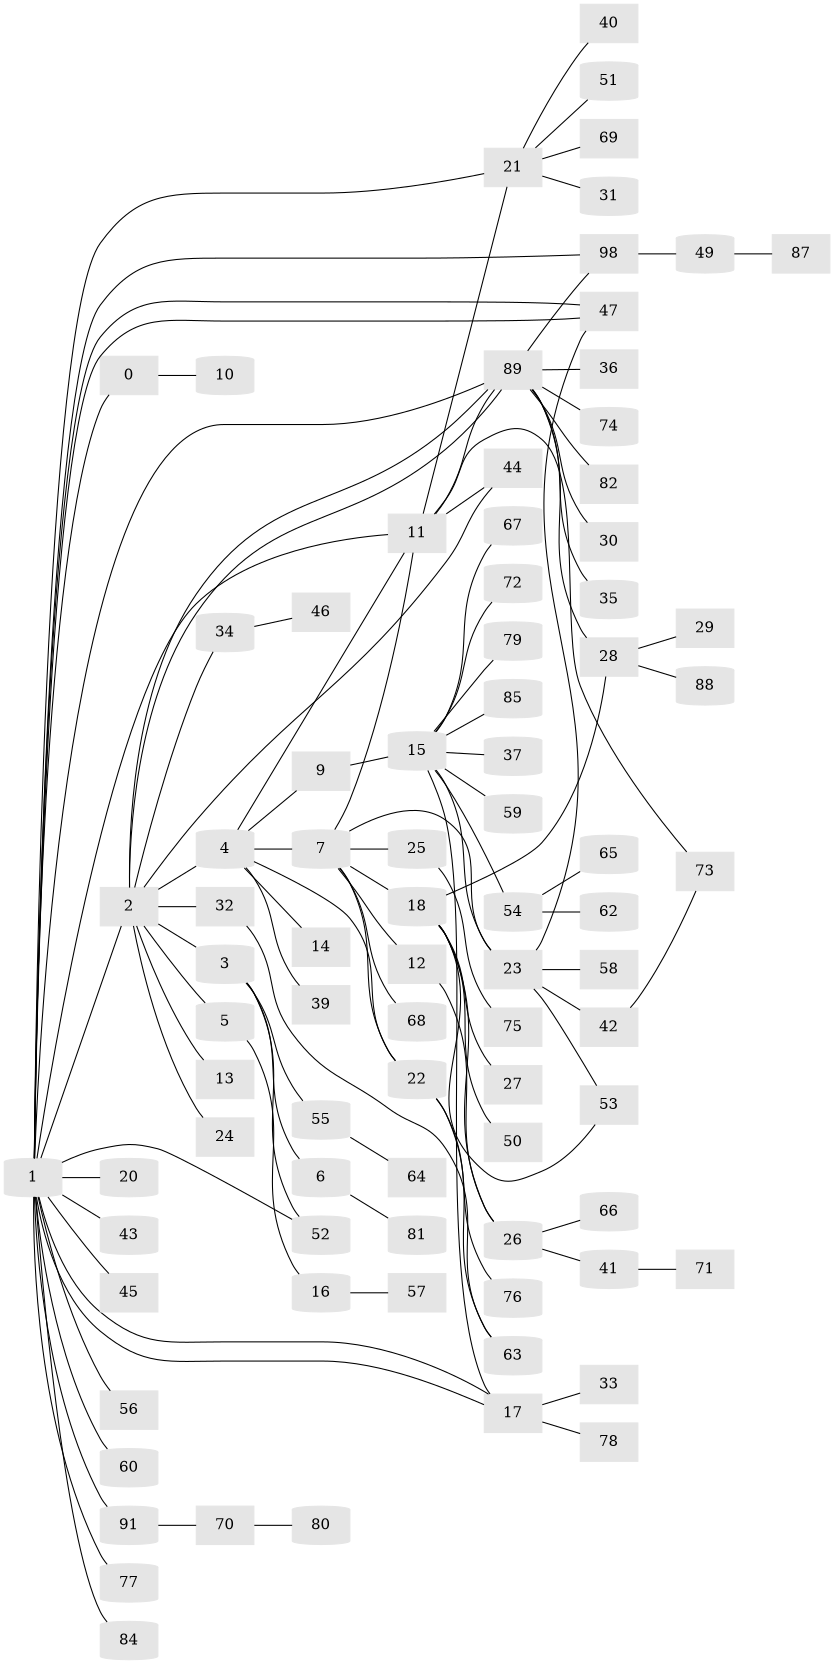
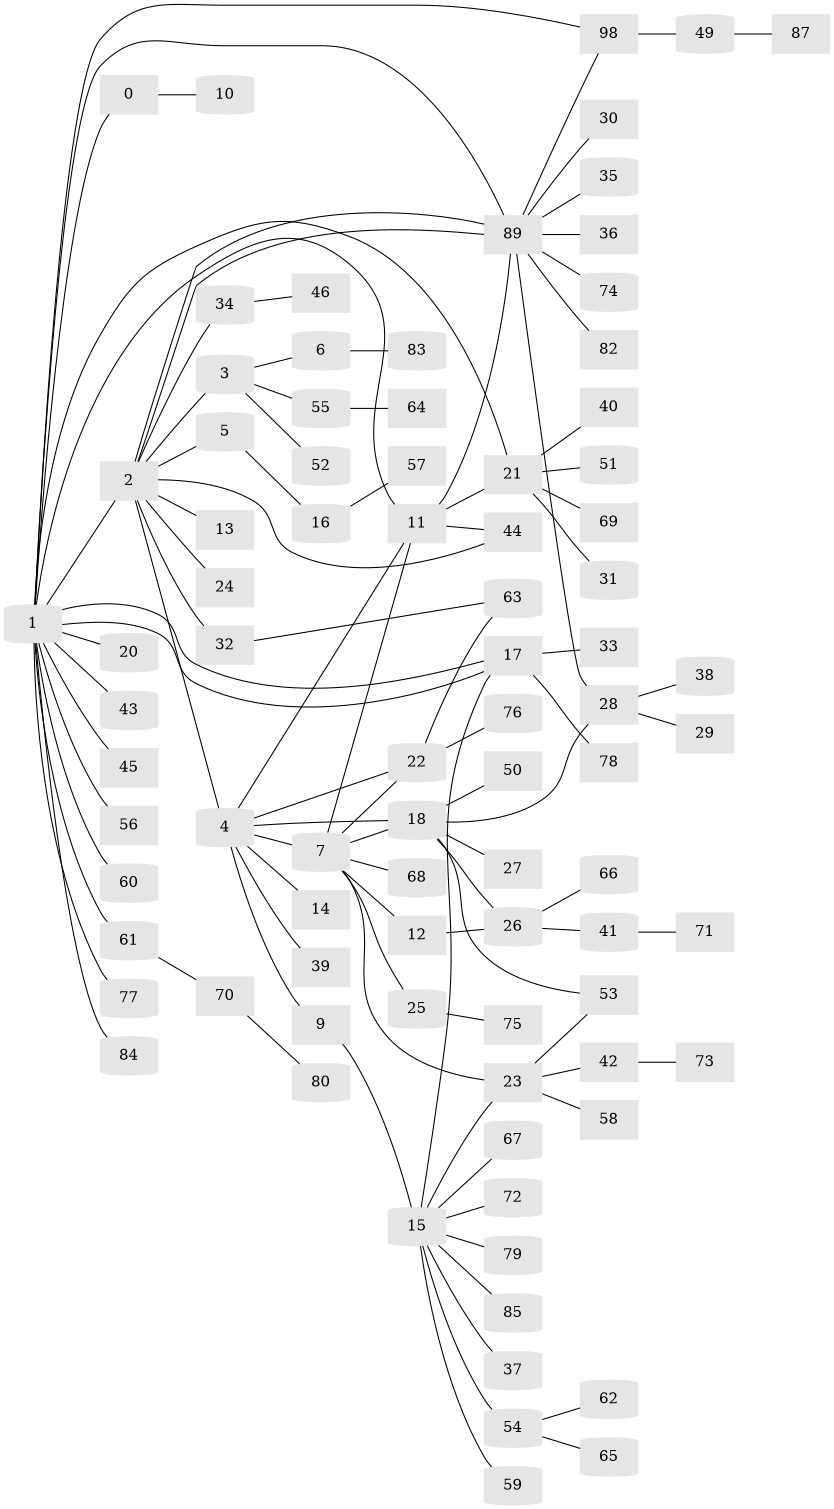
node "47": removed
edge "11" -- "73": removed
node "88": label "88" -> "38"
edge "18" -- "4": added
edge "1" -- "52": removed
node "81": label "81" -> "83"
node "91": label "91" -> "61"
